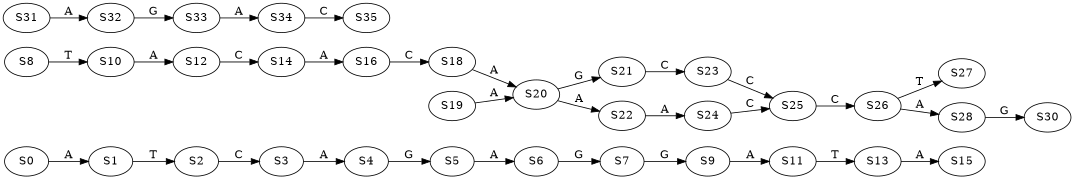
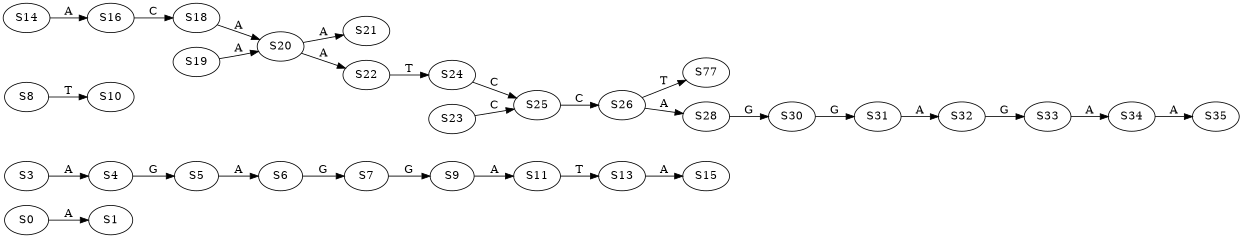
edge "S34" -> "S35": label "C" -> "A"
node "S12": removed
edge "S21" -> "S23": removed, label "C"
node "S27": label "S27" -> "S77"
edge "S20" -> "S21": label "G" -> "A"
edge "S22" -> "S24": label "A" -> "T"
edge "S30" -> "S31": added, label "G"
node "S2": removed
